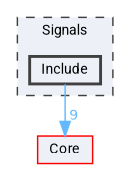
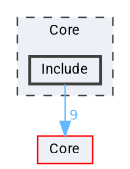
cluster "Signals": label "Signals" -> "Core"
